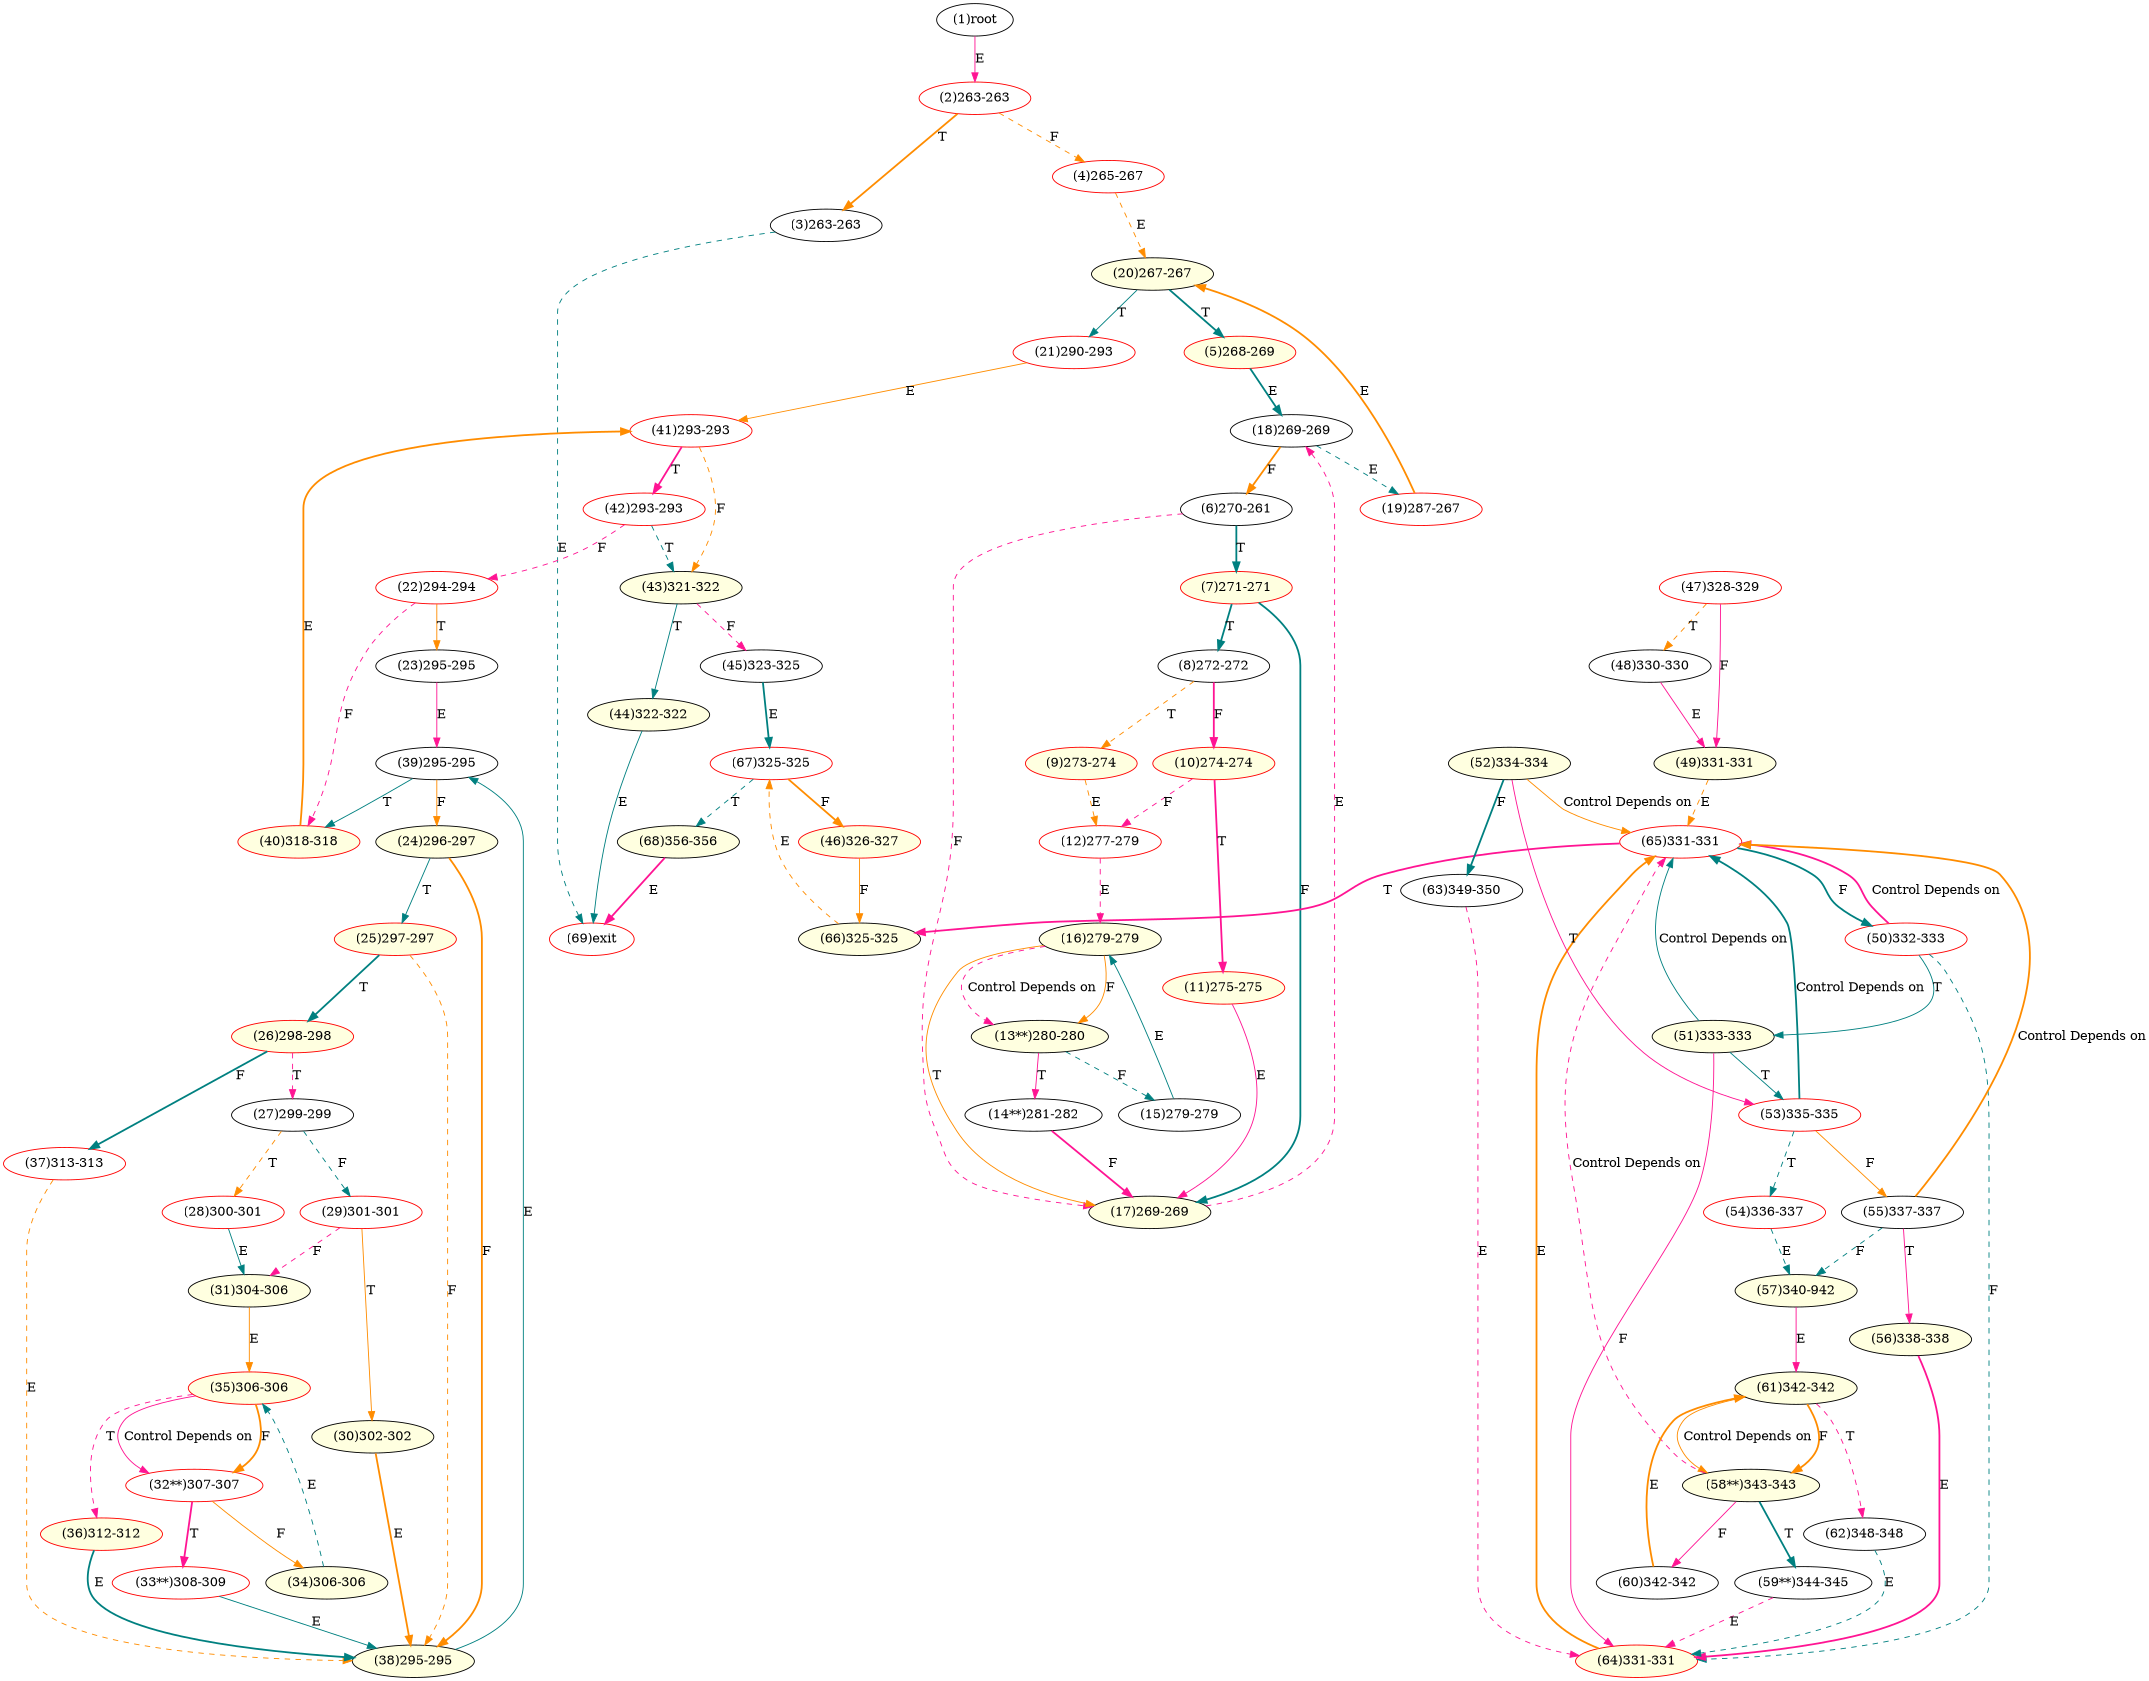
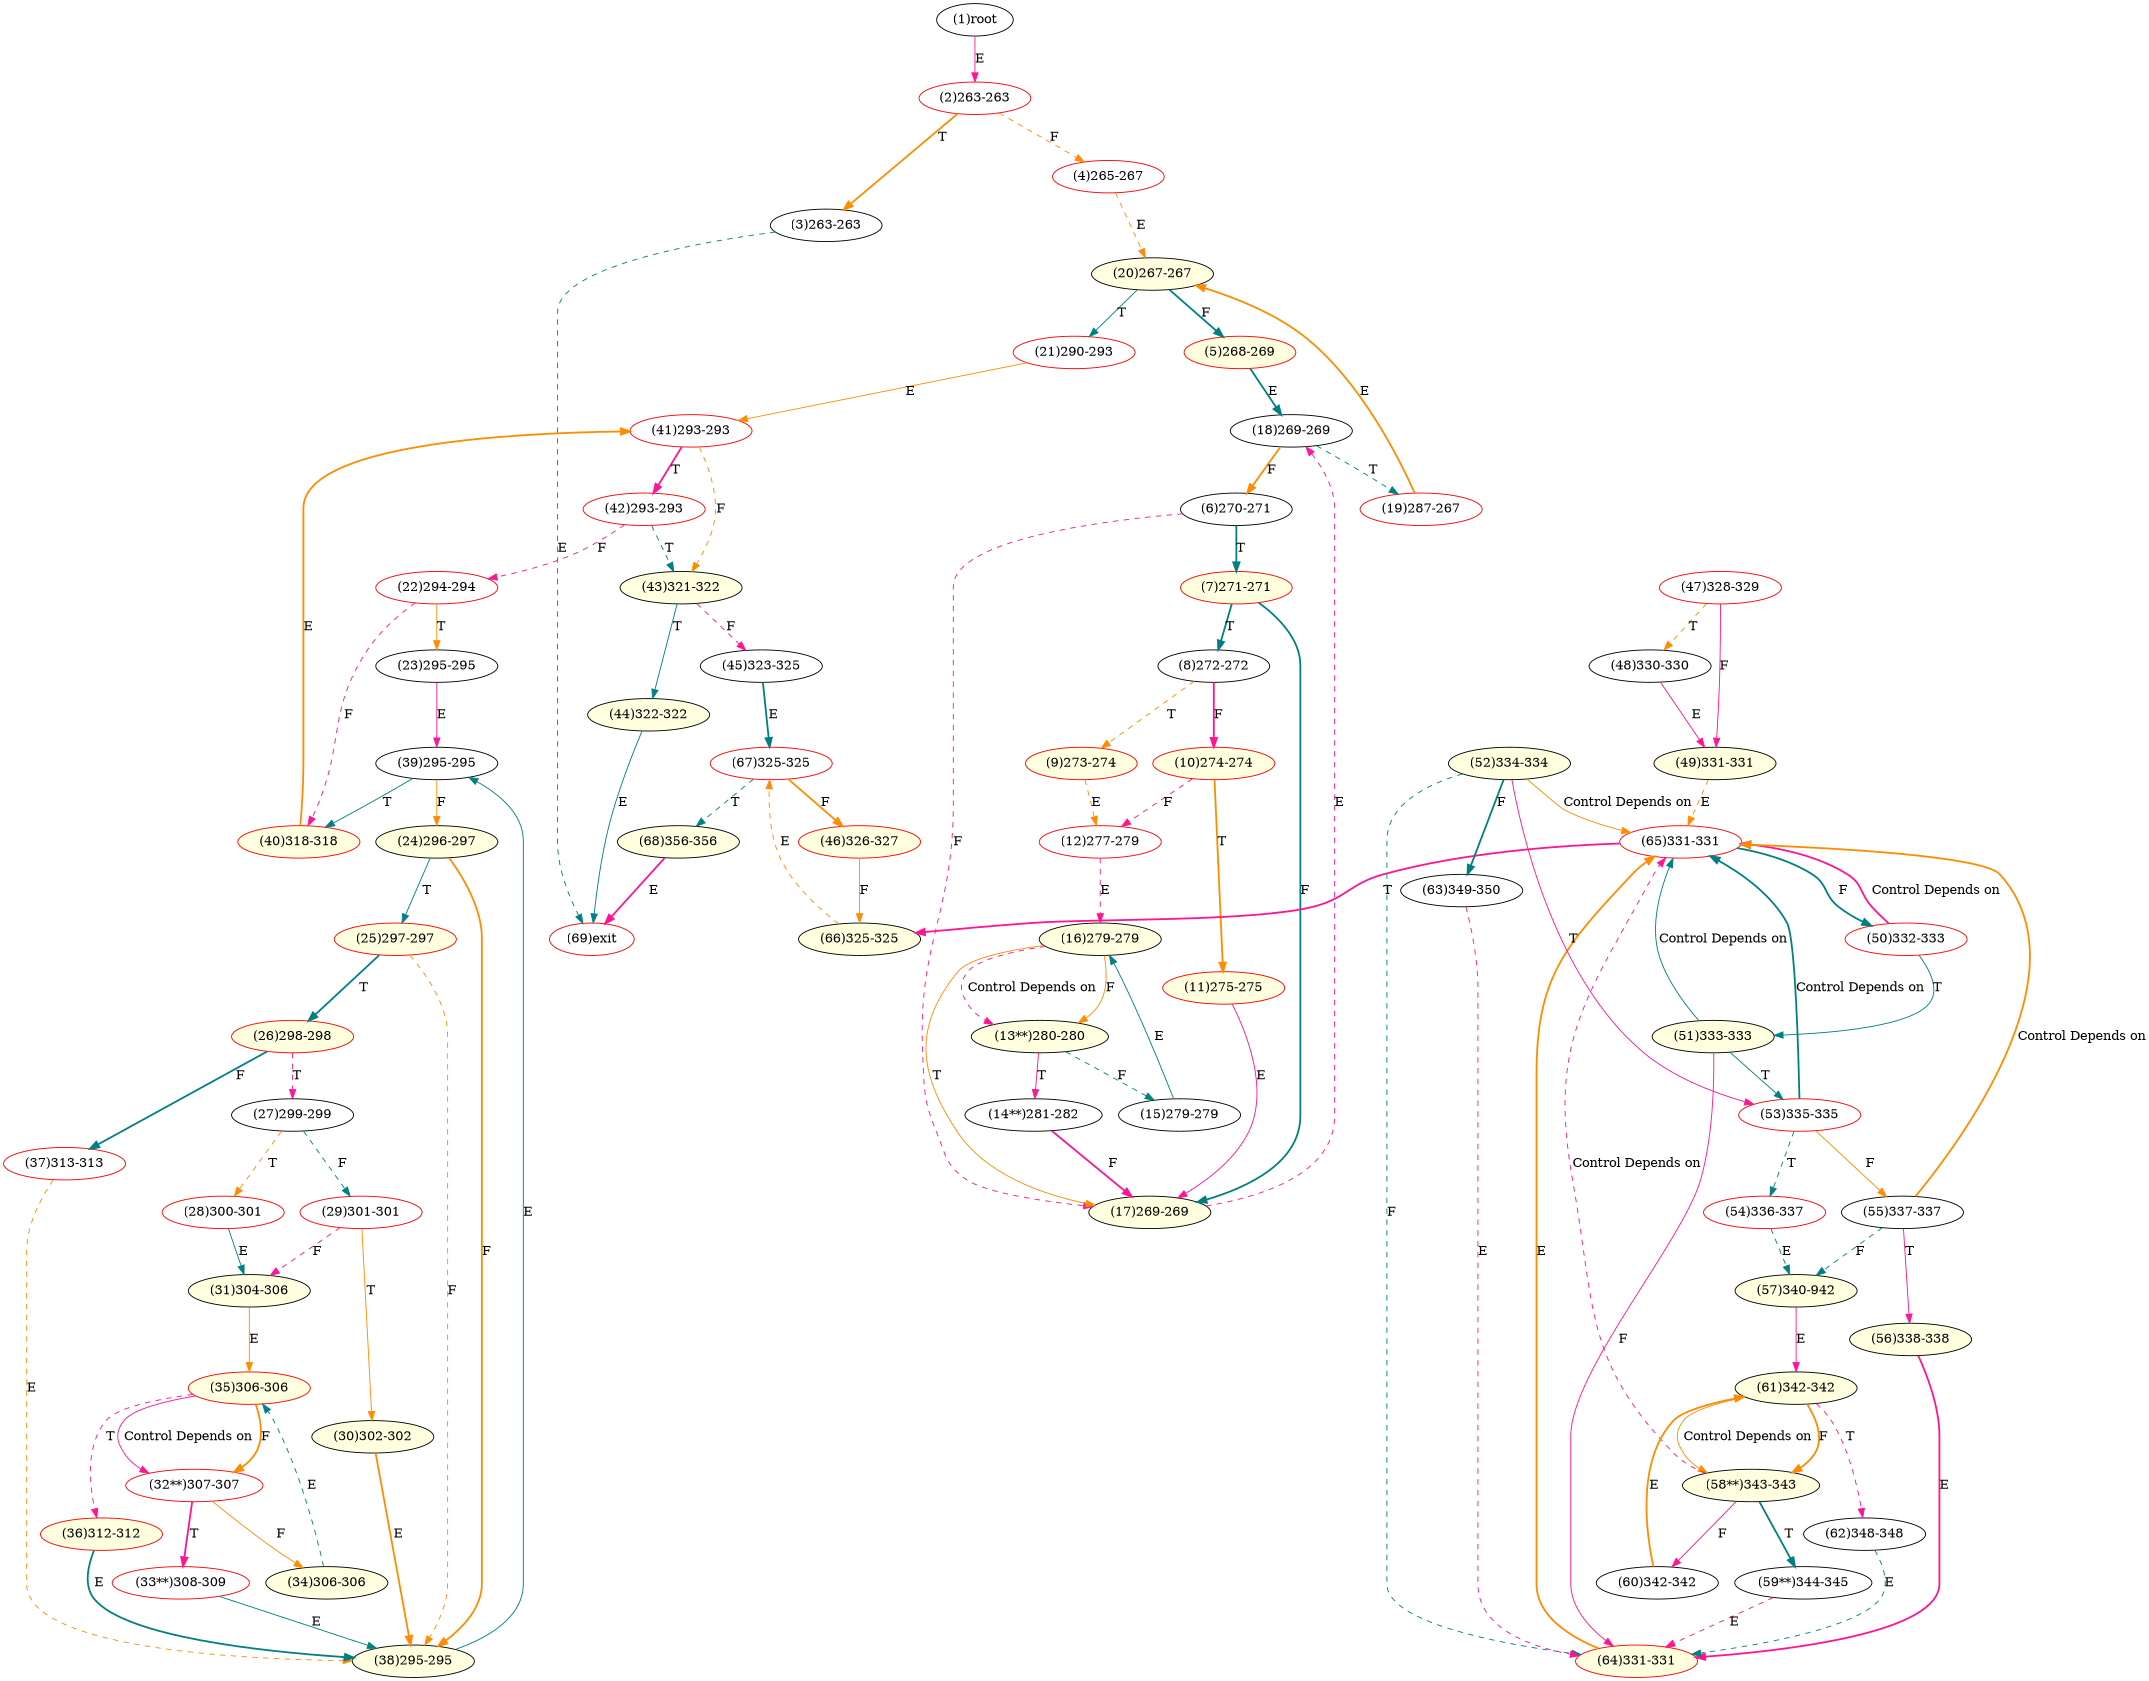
edge "(20)267-267" -> "(5)268-269": label "T" -> "F"
edge "(18)269-269" -> "(19)287-267": label "E" -> "T"
node "(6)270-261": label "(6)270-261" -> "(6)270-271"
edge "(10)274-274" -> "(11)275-275": color deeppink -> darkorange
edge "(50)332-333" -> "(64)331-331": now "(52)334-334" -> "(64)331-331"
